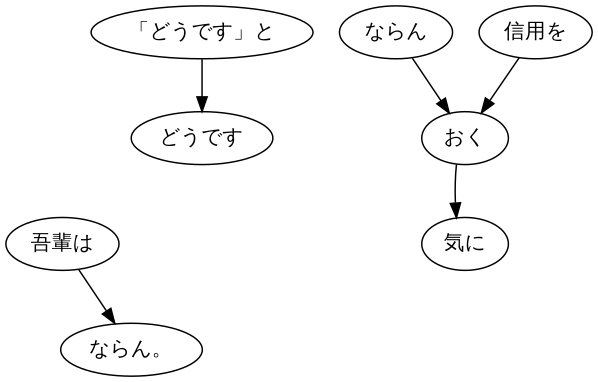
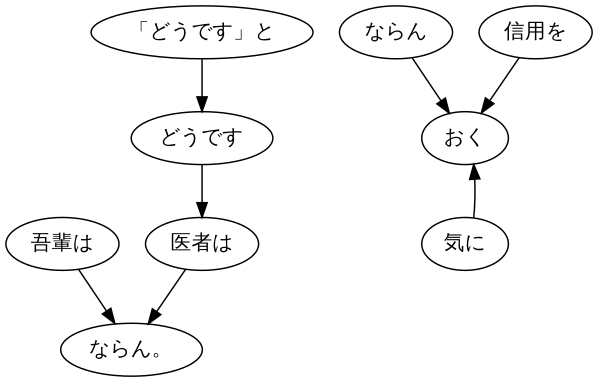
edge "おく" -> "気に": reversed
node "医者は": added
